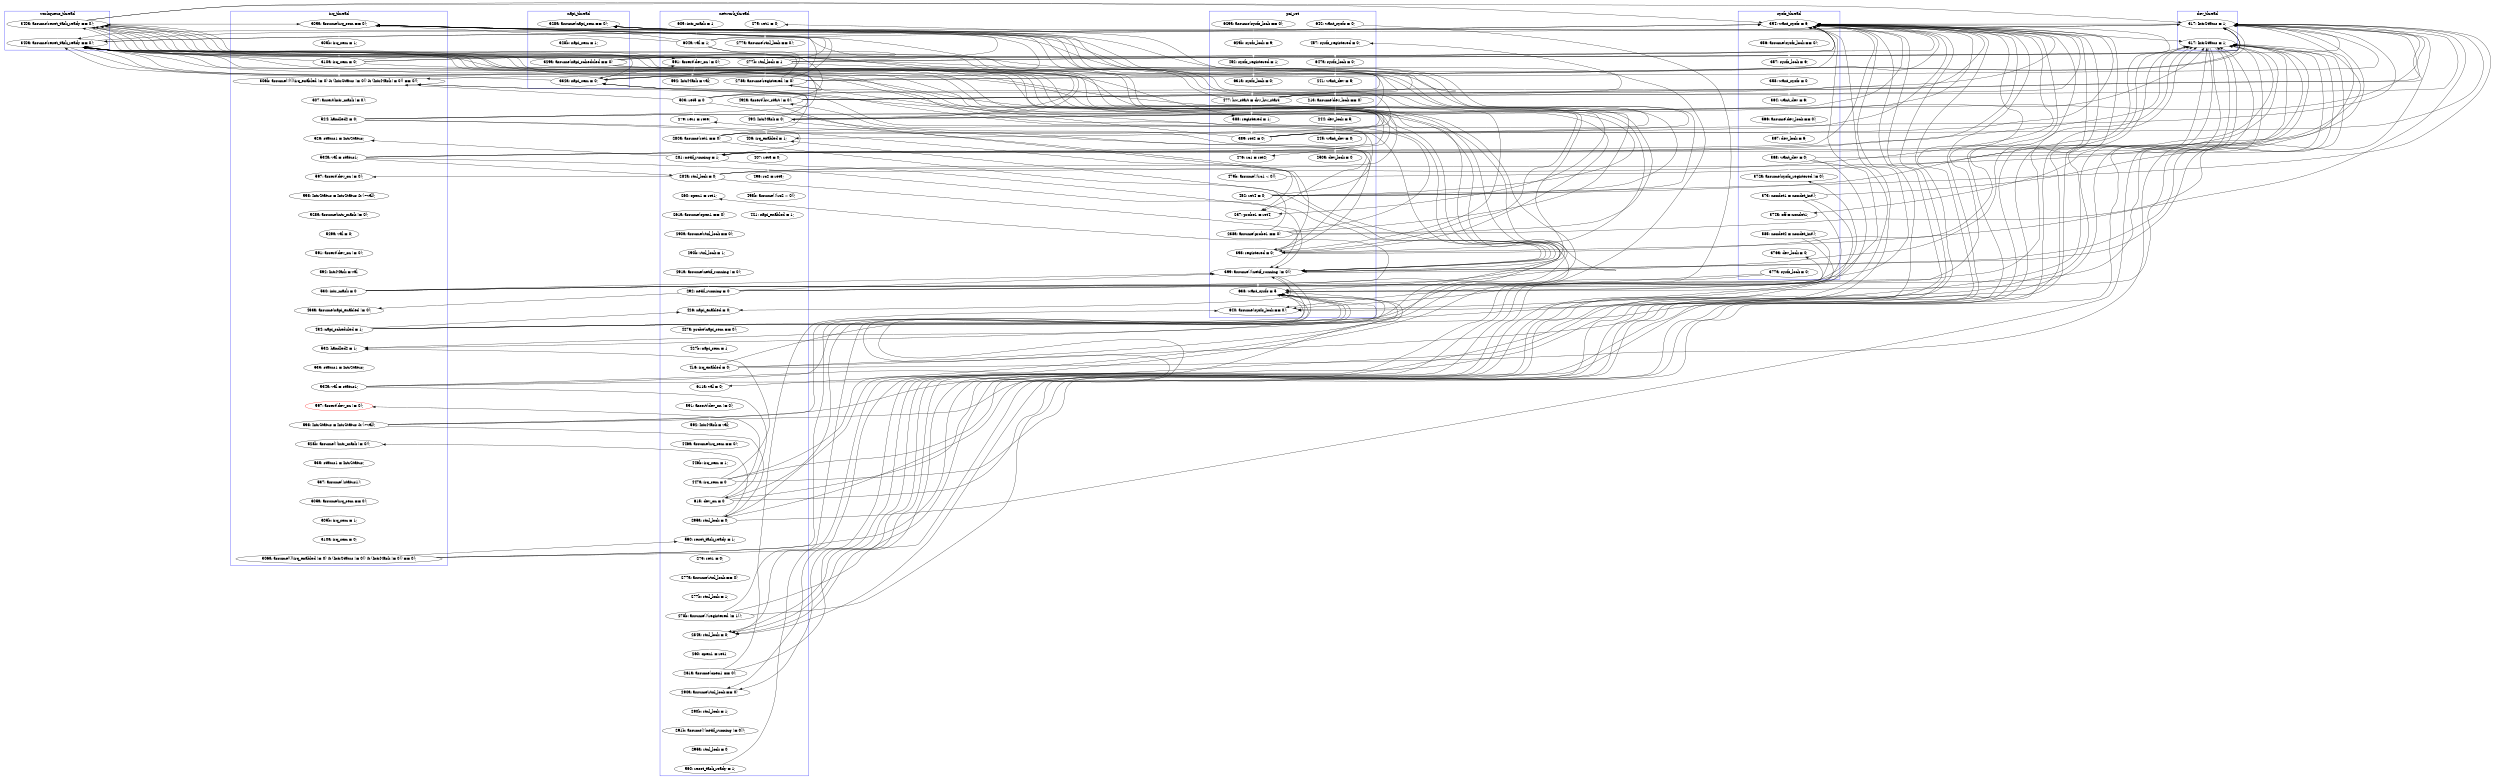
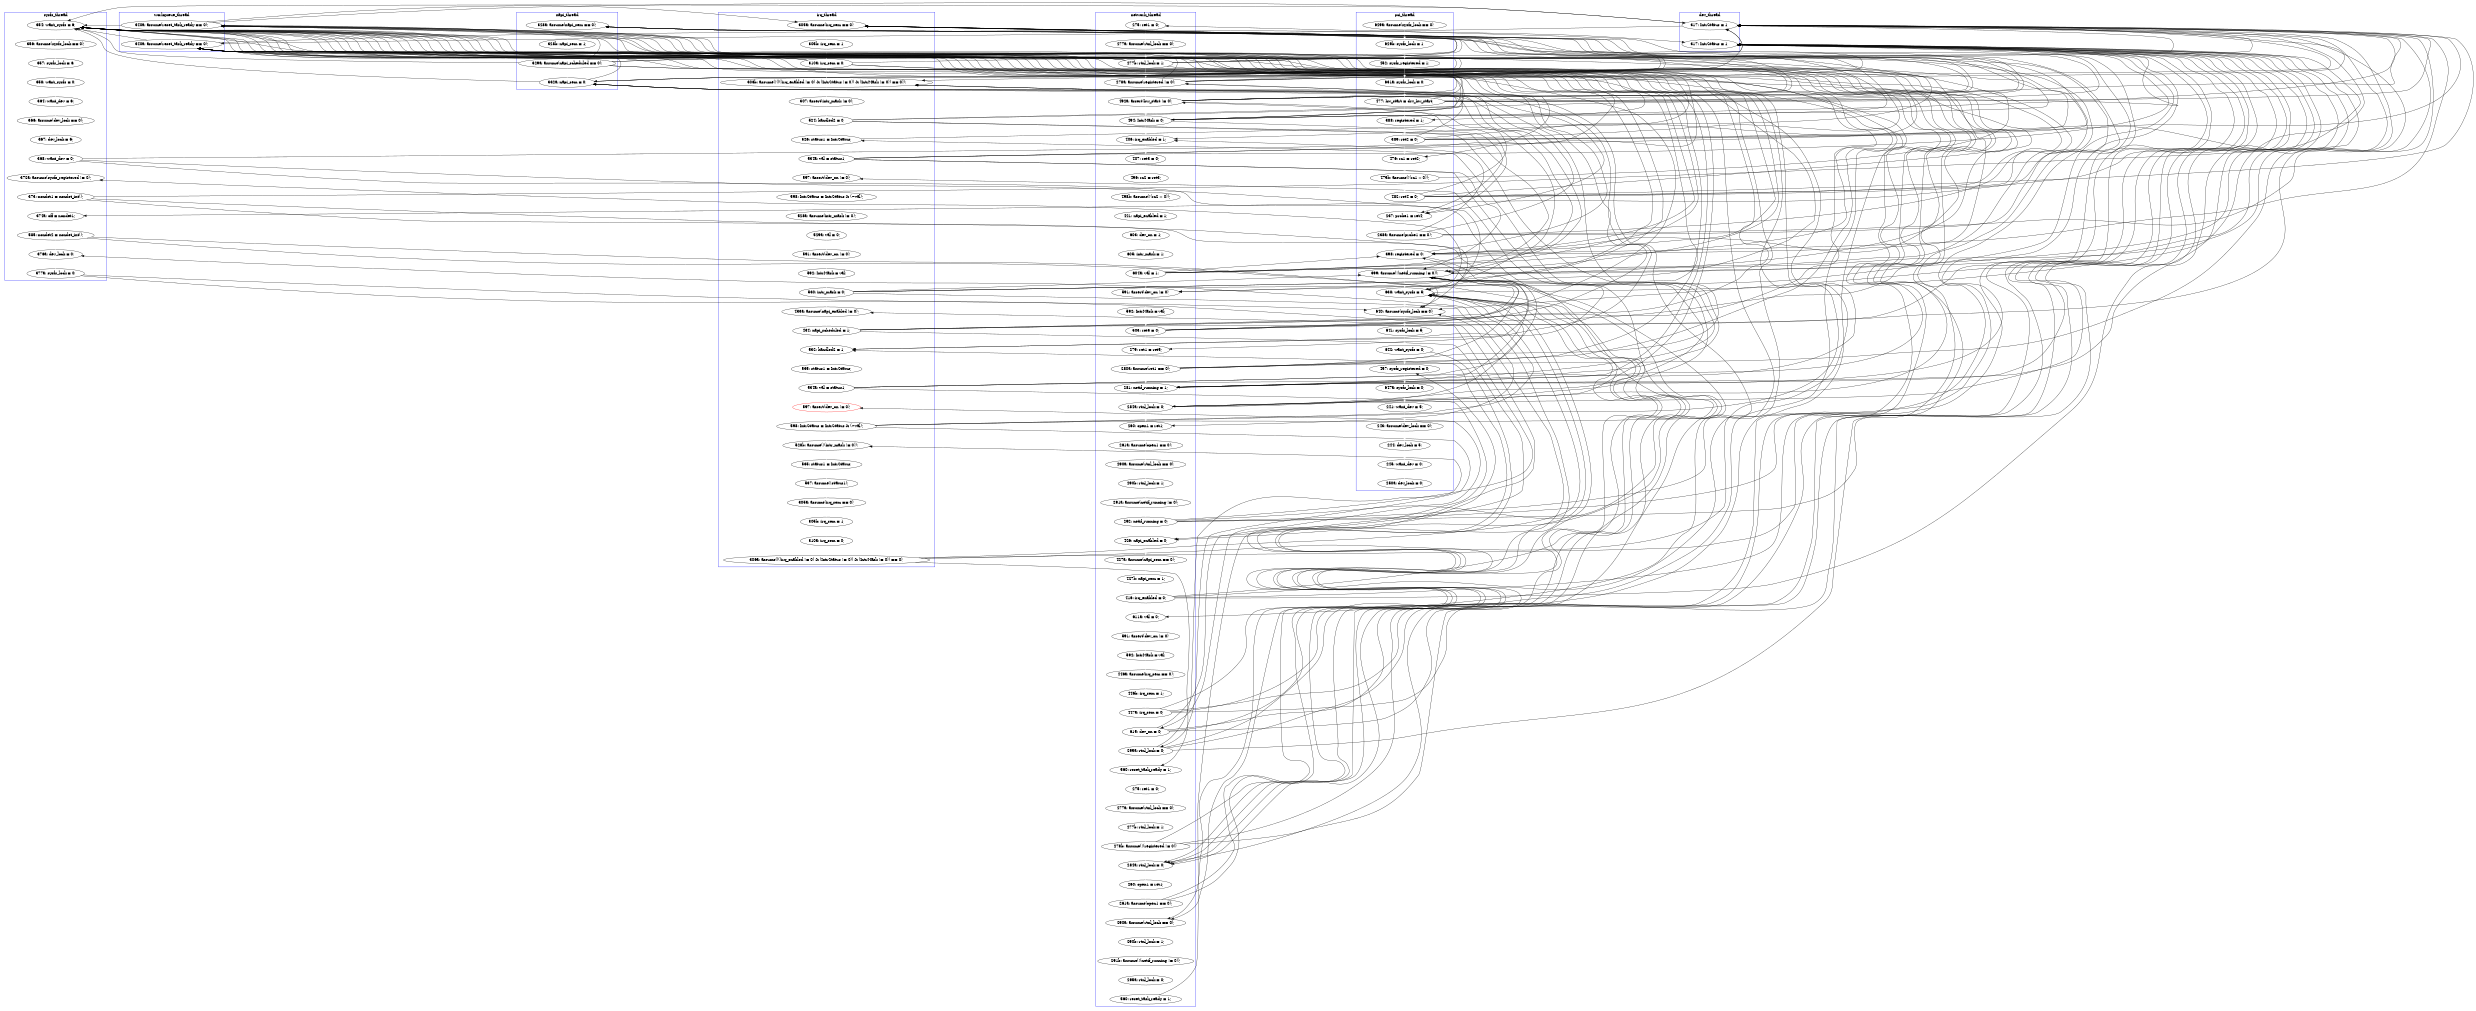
cluster "pci_ret": label "pci_ret" -> "pci_thread"
node "629b: sysfs_lock = 9;": label "629b: sysfs_lock = 9;" -> "629b: sysfs_lock = 1;"
node "213: assume(dev_lock == 0);": label "213: assume(dev_lock == 0);" -> "243: assume(dev_lock == 0);"
edge "524: handled2 = 0;" -> "354: want_sysfs = 6;": now "526: status1 = IntrStatus;" -> "354: want_sysfs = 6;"
node "603: dev_on = 1;": added
node "427a: probe(napi_sem == 0);": label "427a: probe(napi_sem == 0);" -> "427a: assume(napi_sem == 0);"
node "641: sysfs_lock = 5;": added
node "278b: assume(!(registered != 1));": label "278b: assume(!(registered != 1));" -> "278b: assume(!(registered != 0));"
